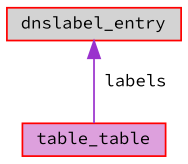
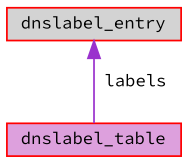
node "table_table": label "table_table" -> "dnslabel_table"
